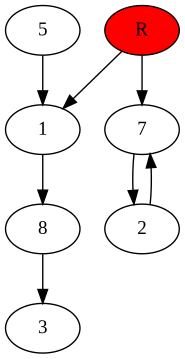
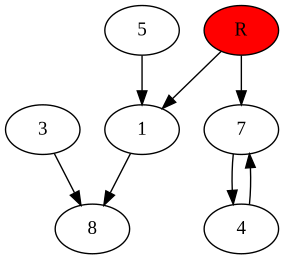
node "2": label "2" -> "4"
edge "8" -> "3": reversed
